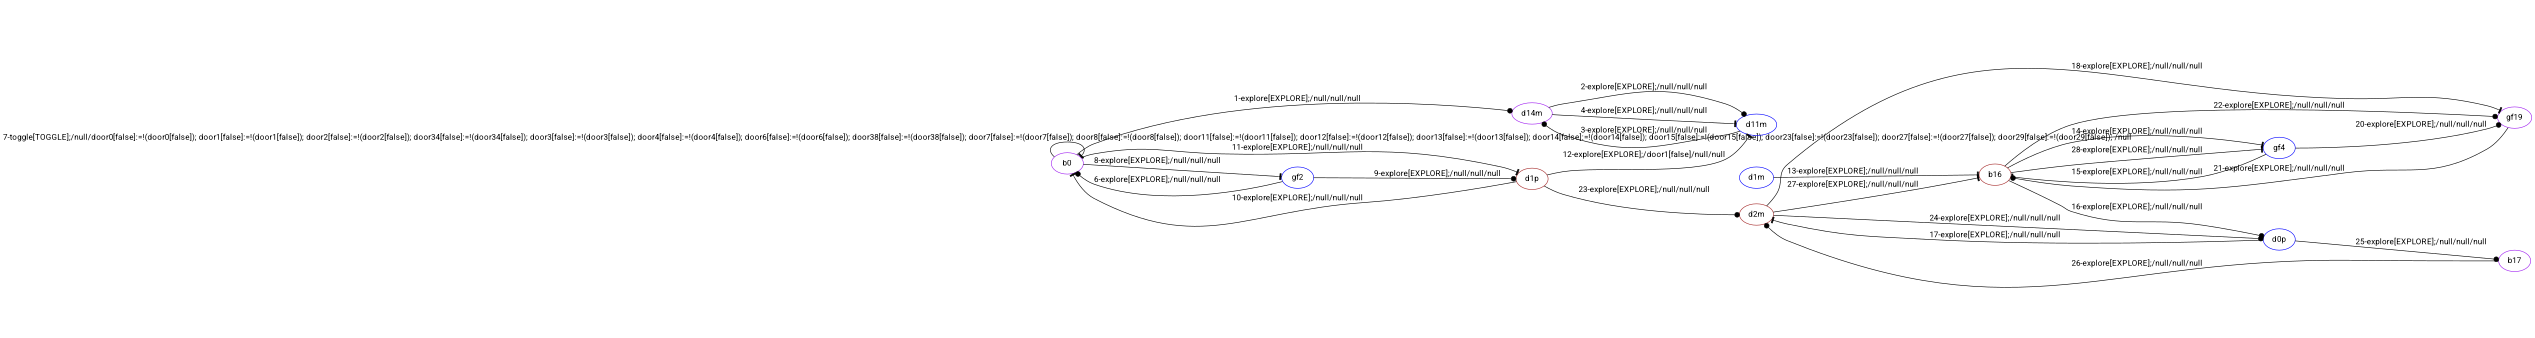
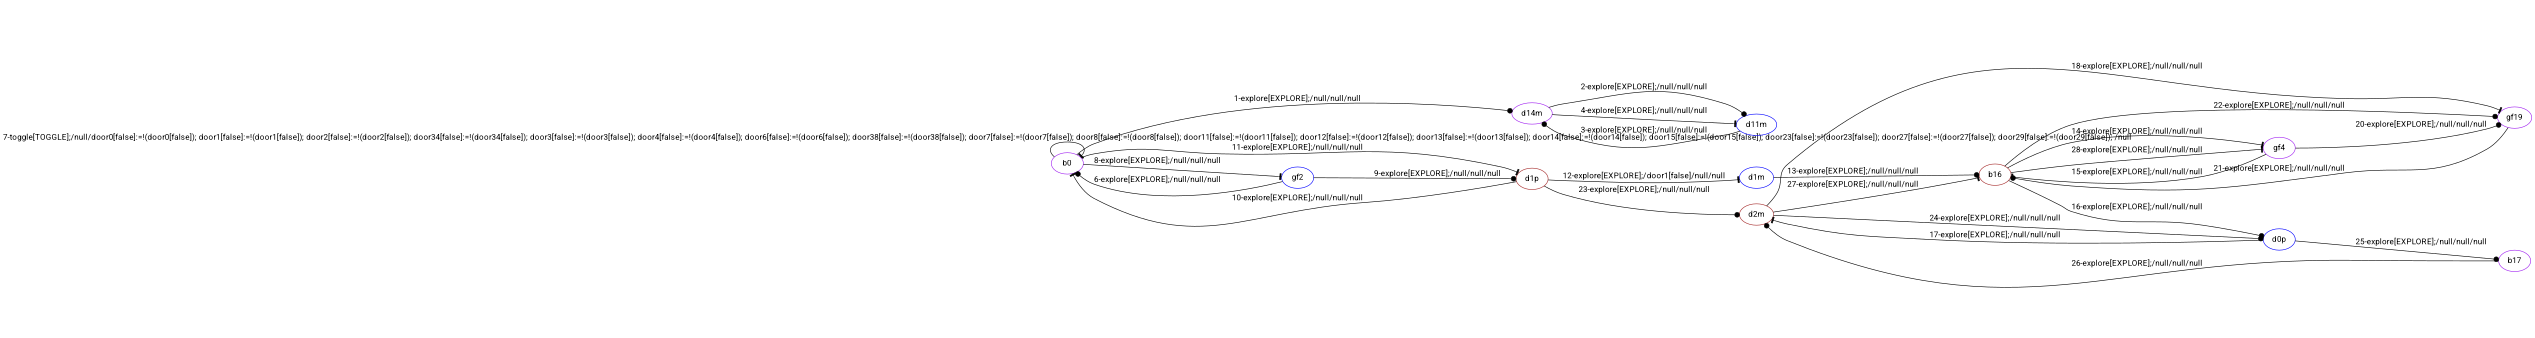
node "gf4": color blue -> purple
edge "d1p" -> "d11m": now "d1p" -> "d1m"
edge "d1m" -> "b16": arrowhead tee -> dot
